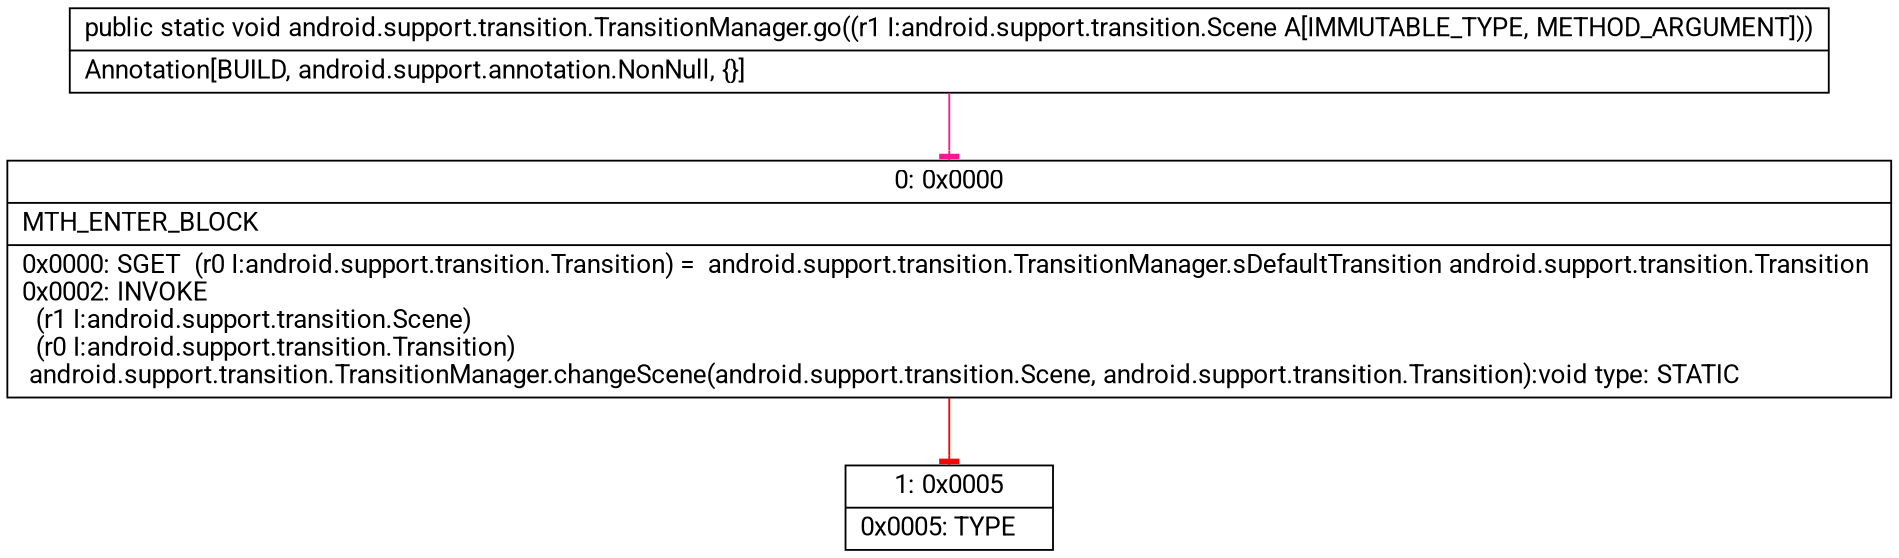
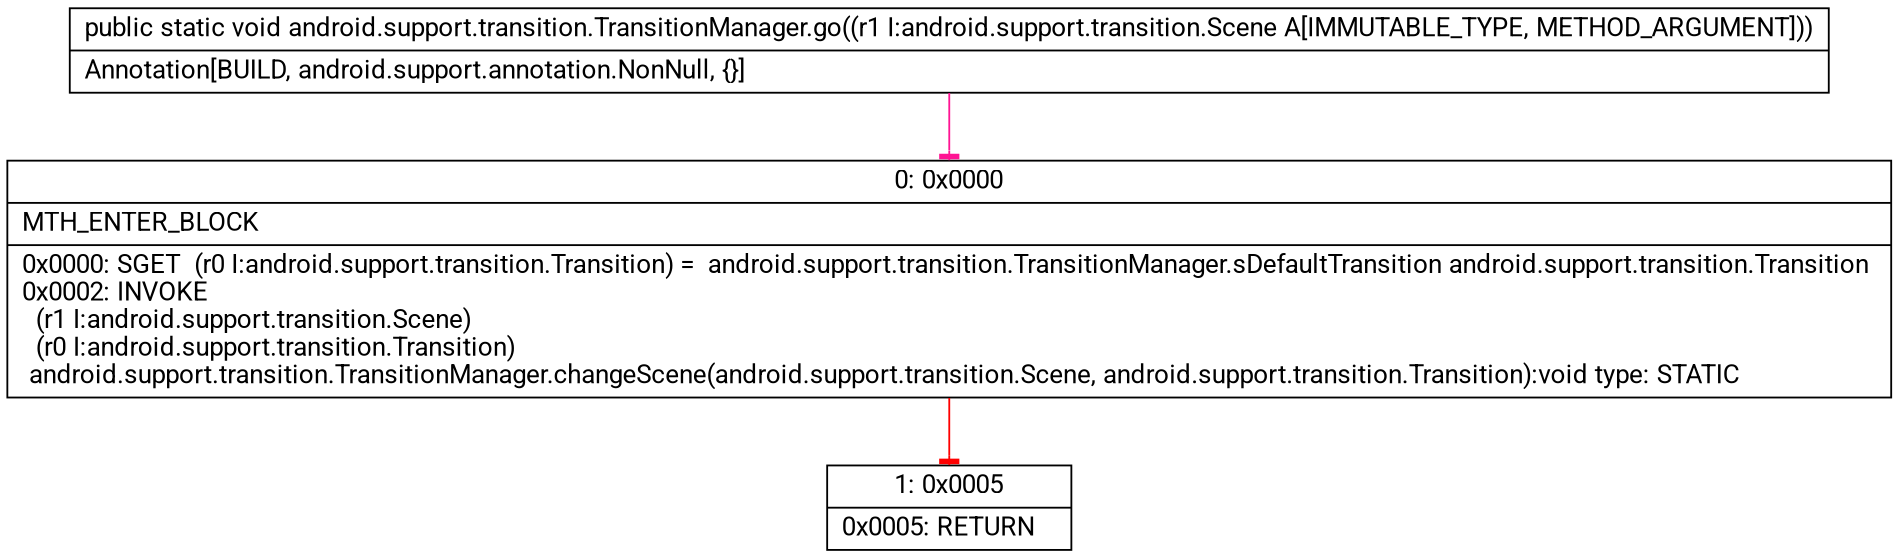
node "1: 0x0005": text "0x0005: TYPE" -> "0x0005: RETURN"
